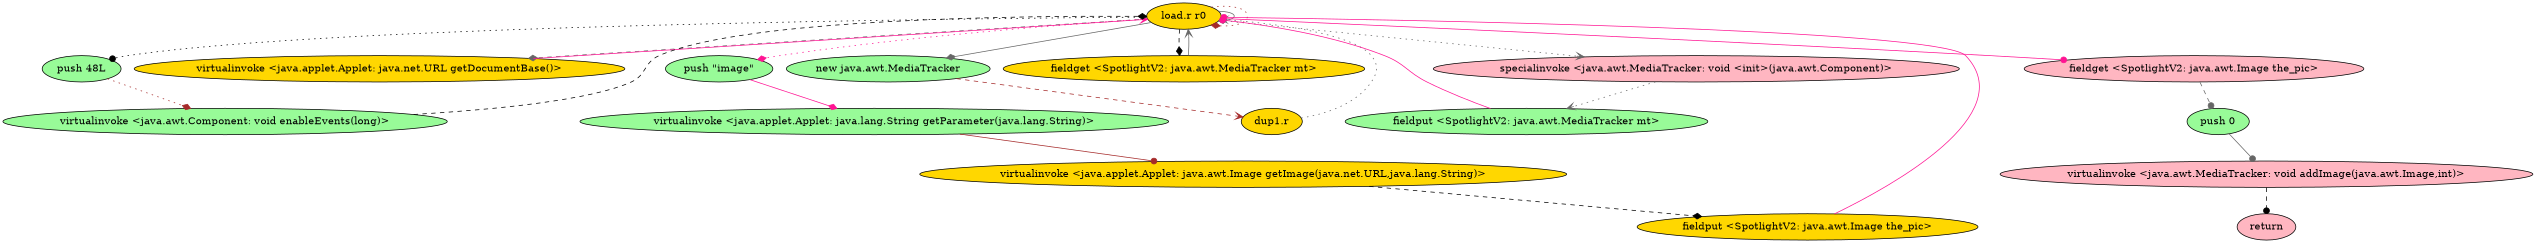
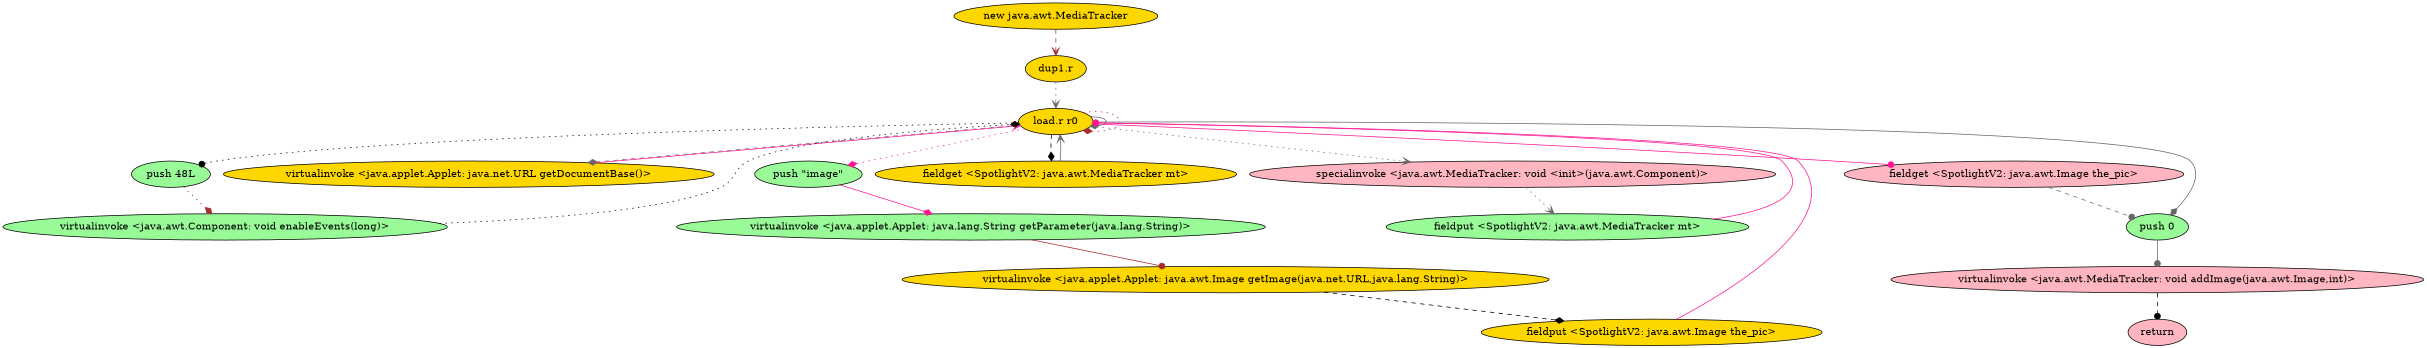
edge "virtualinvoke <java.awt.Component: void enableEvents(long)>" -> "load.r r0": style dashed -> dotted
edge "load.r r0" -> "new java.awt.MediaTracker": now "load.r r0" -> "push 0"
node "new java.awt.MediaTracker": fillcolor palegreen -> gold
